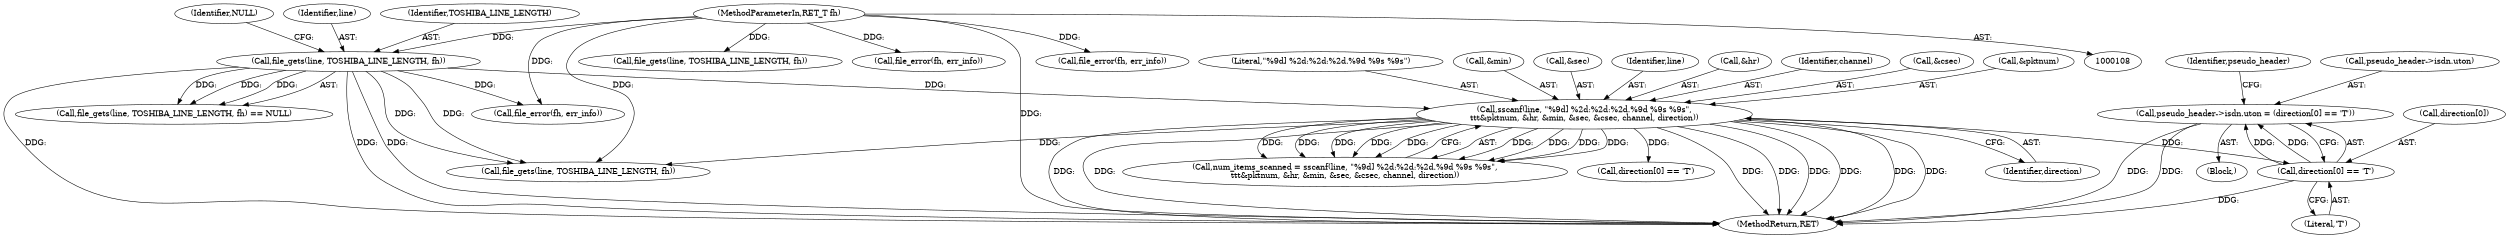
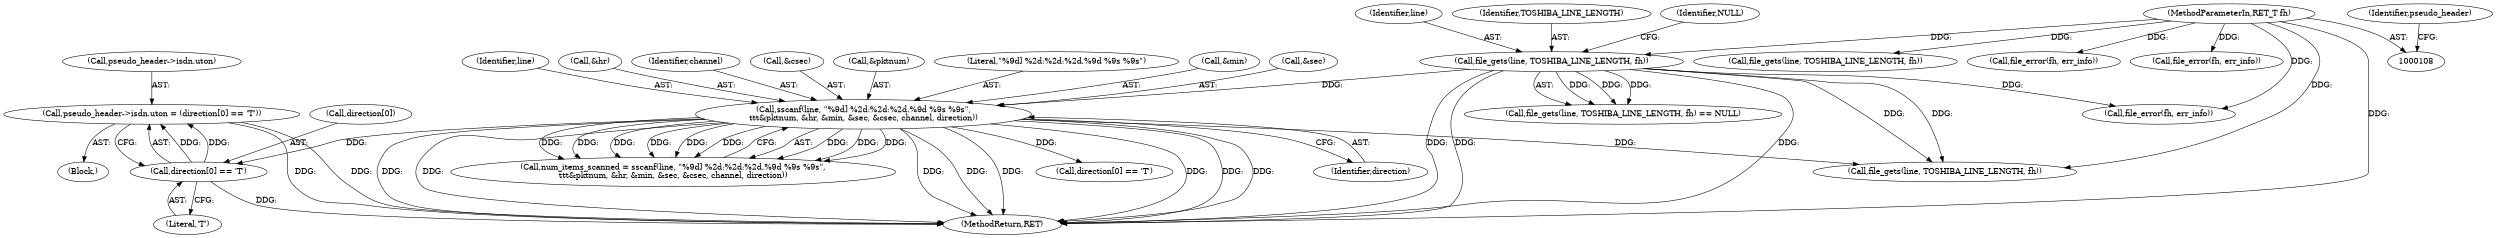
edge "(Identifier,pseudo_header)" -> "(Call,pseudo_header->isdn.uton = (direction[0] == 'T'))": now "(Identifier,pseudo_header)" -> "1000108"
